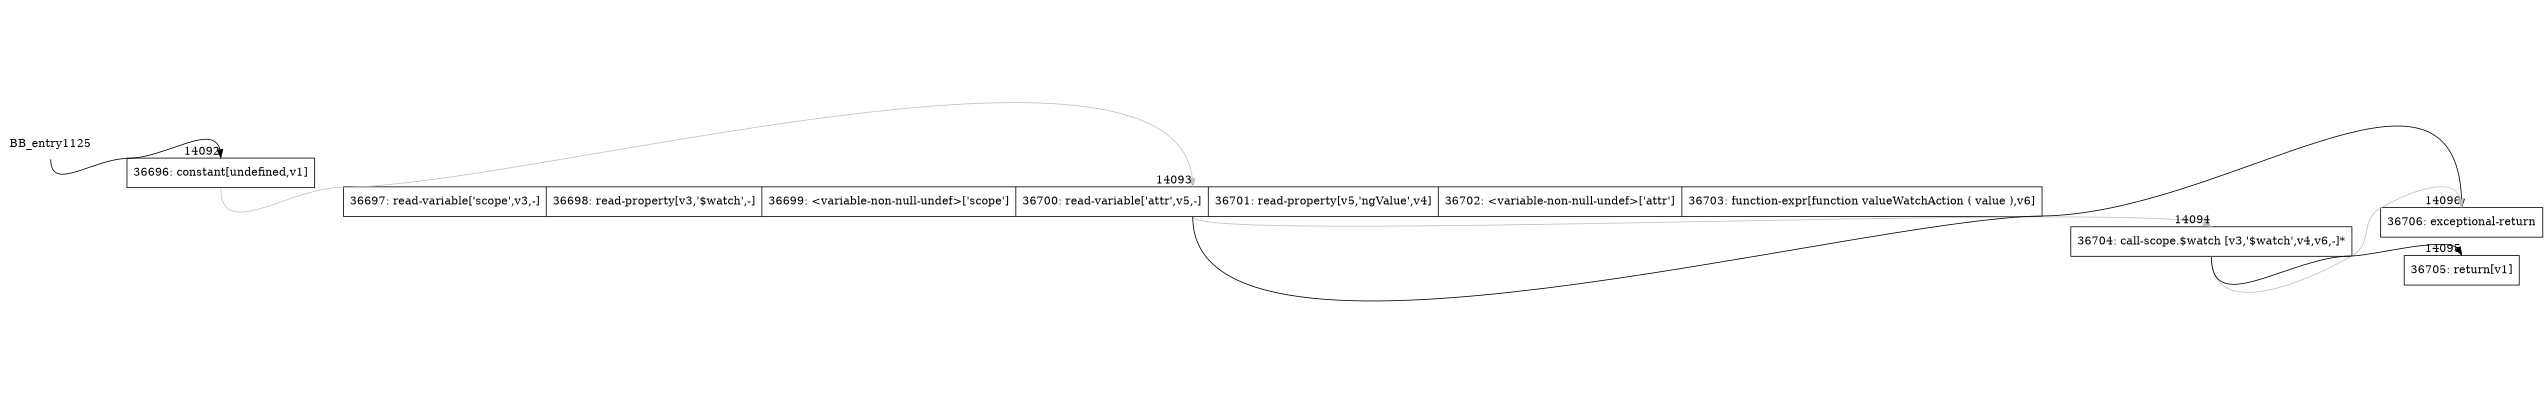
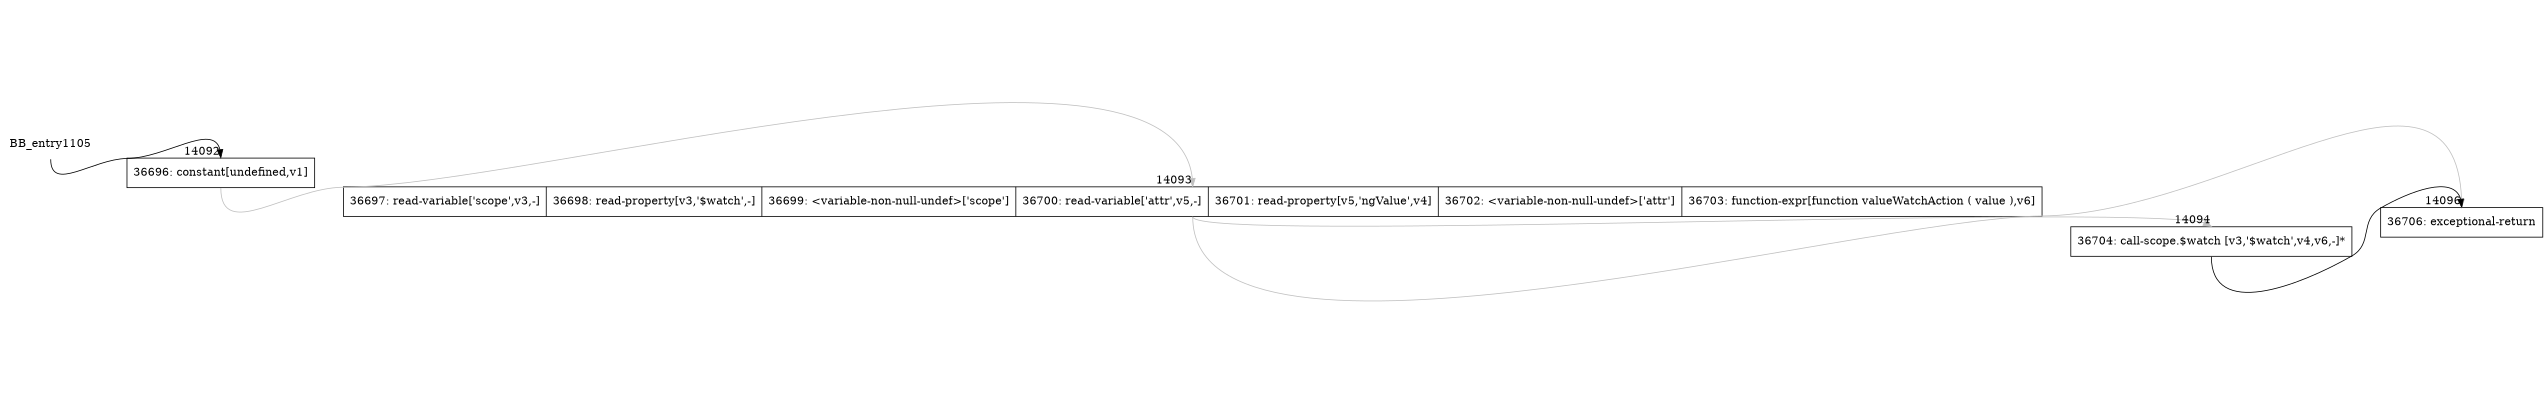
node "BB_entry1125": label "BB_entry1125" -> "BB_entry1105"
edge "36697: read-variable['scope',v3,-]" -> "36706: exceptional-return": color black -> gray
edge "36704: call-scope.$watch [v3,'$watch',v4,v6,-]*" -> "36706: exceptional-return": color gray -> black
node "36705: return[v1]": removed
